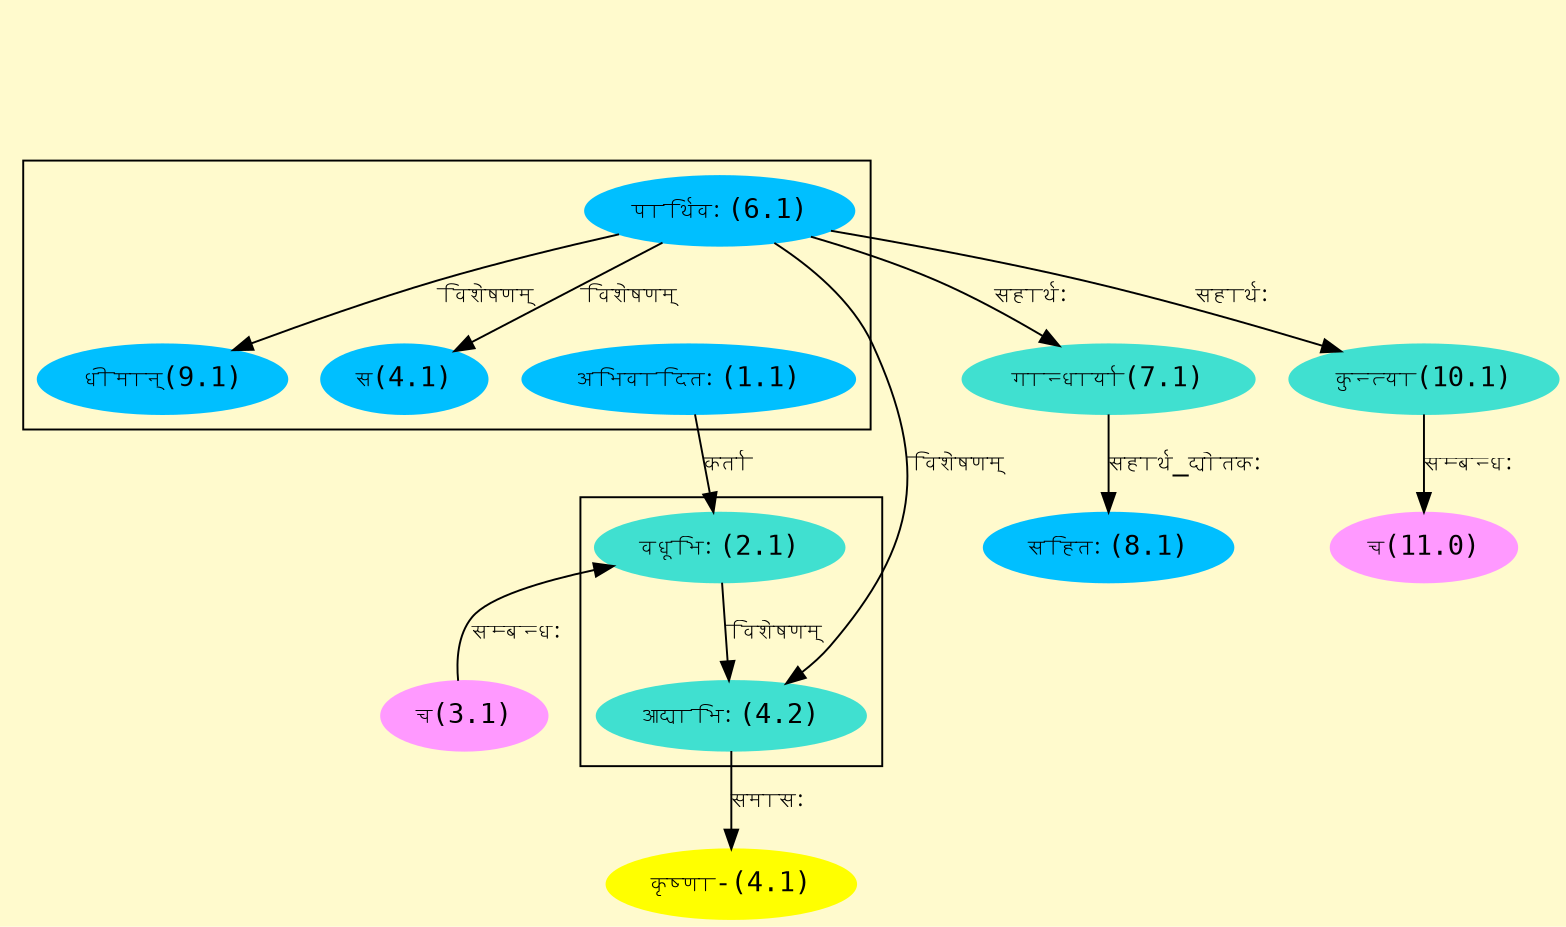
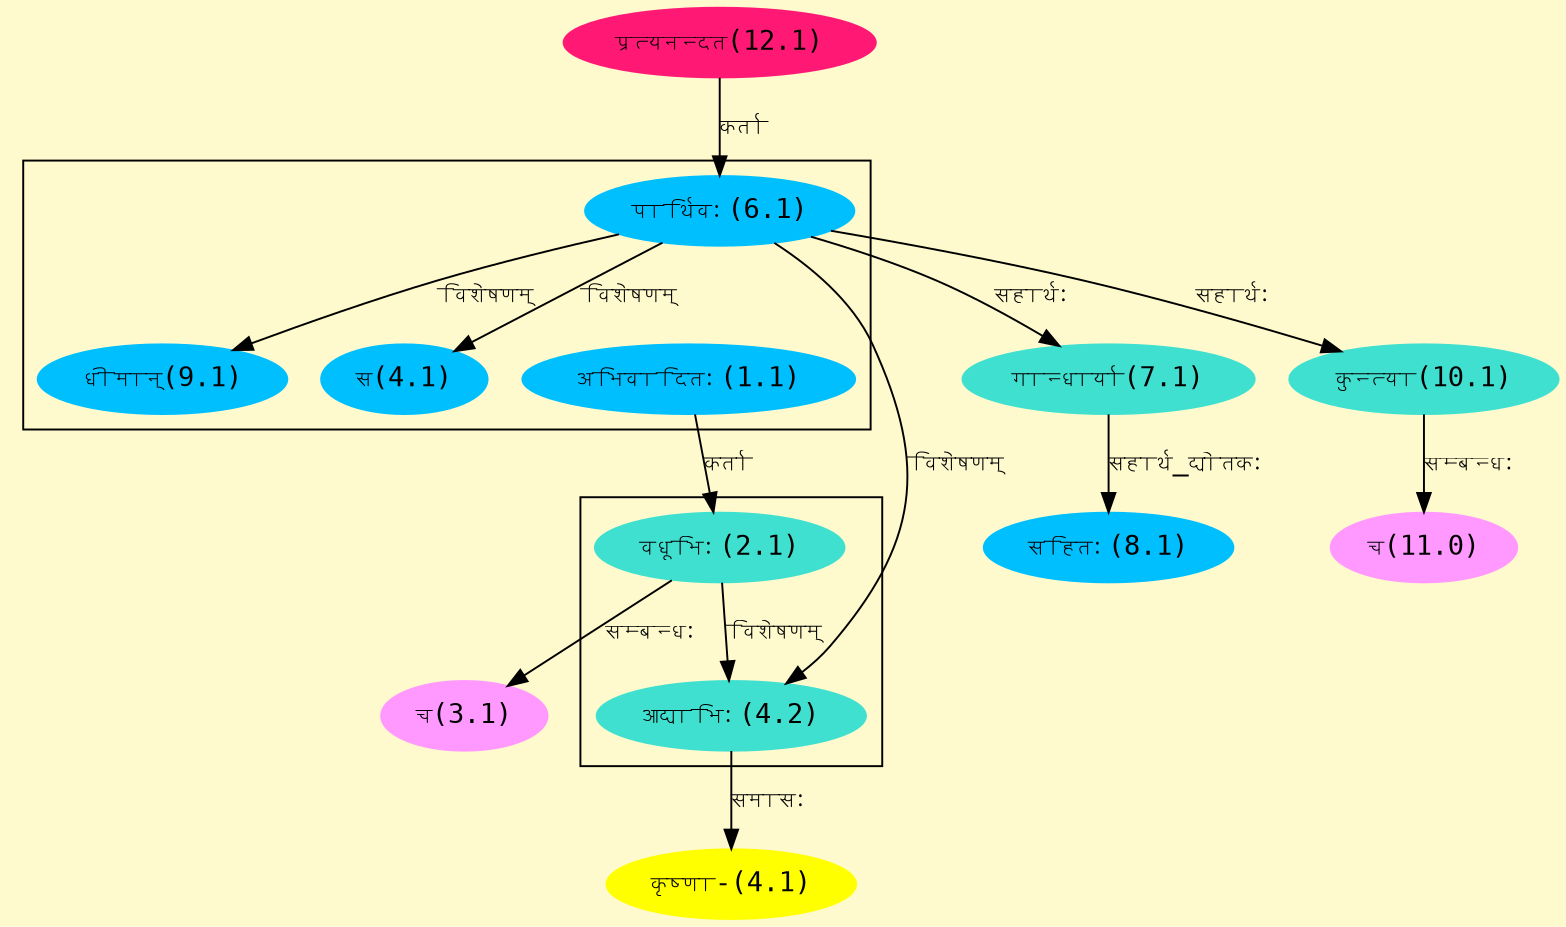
node "प्रत्यनन्दत(12.1)": added
edge "च(3.1)" -> "वधूभिः(2.1)": reversed
